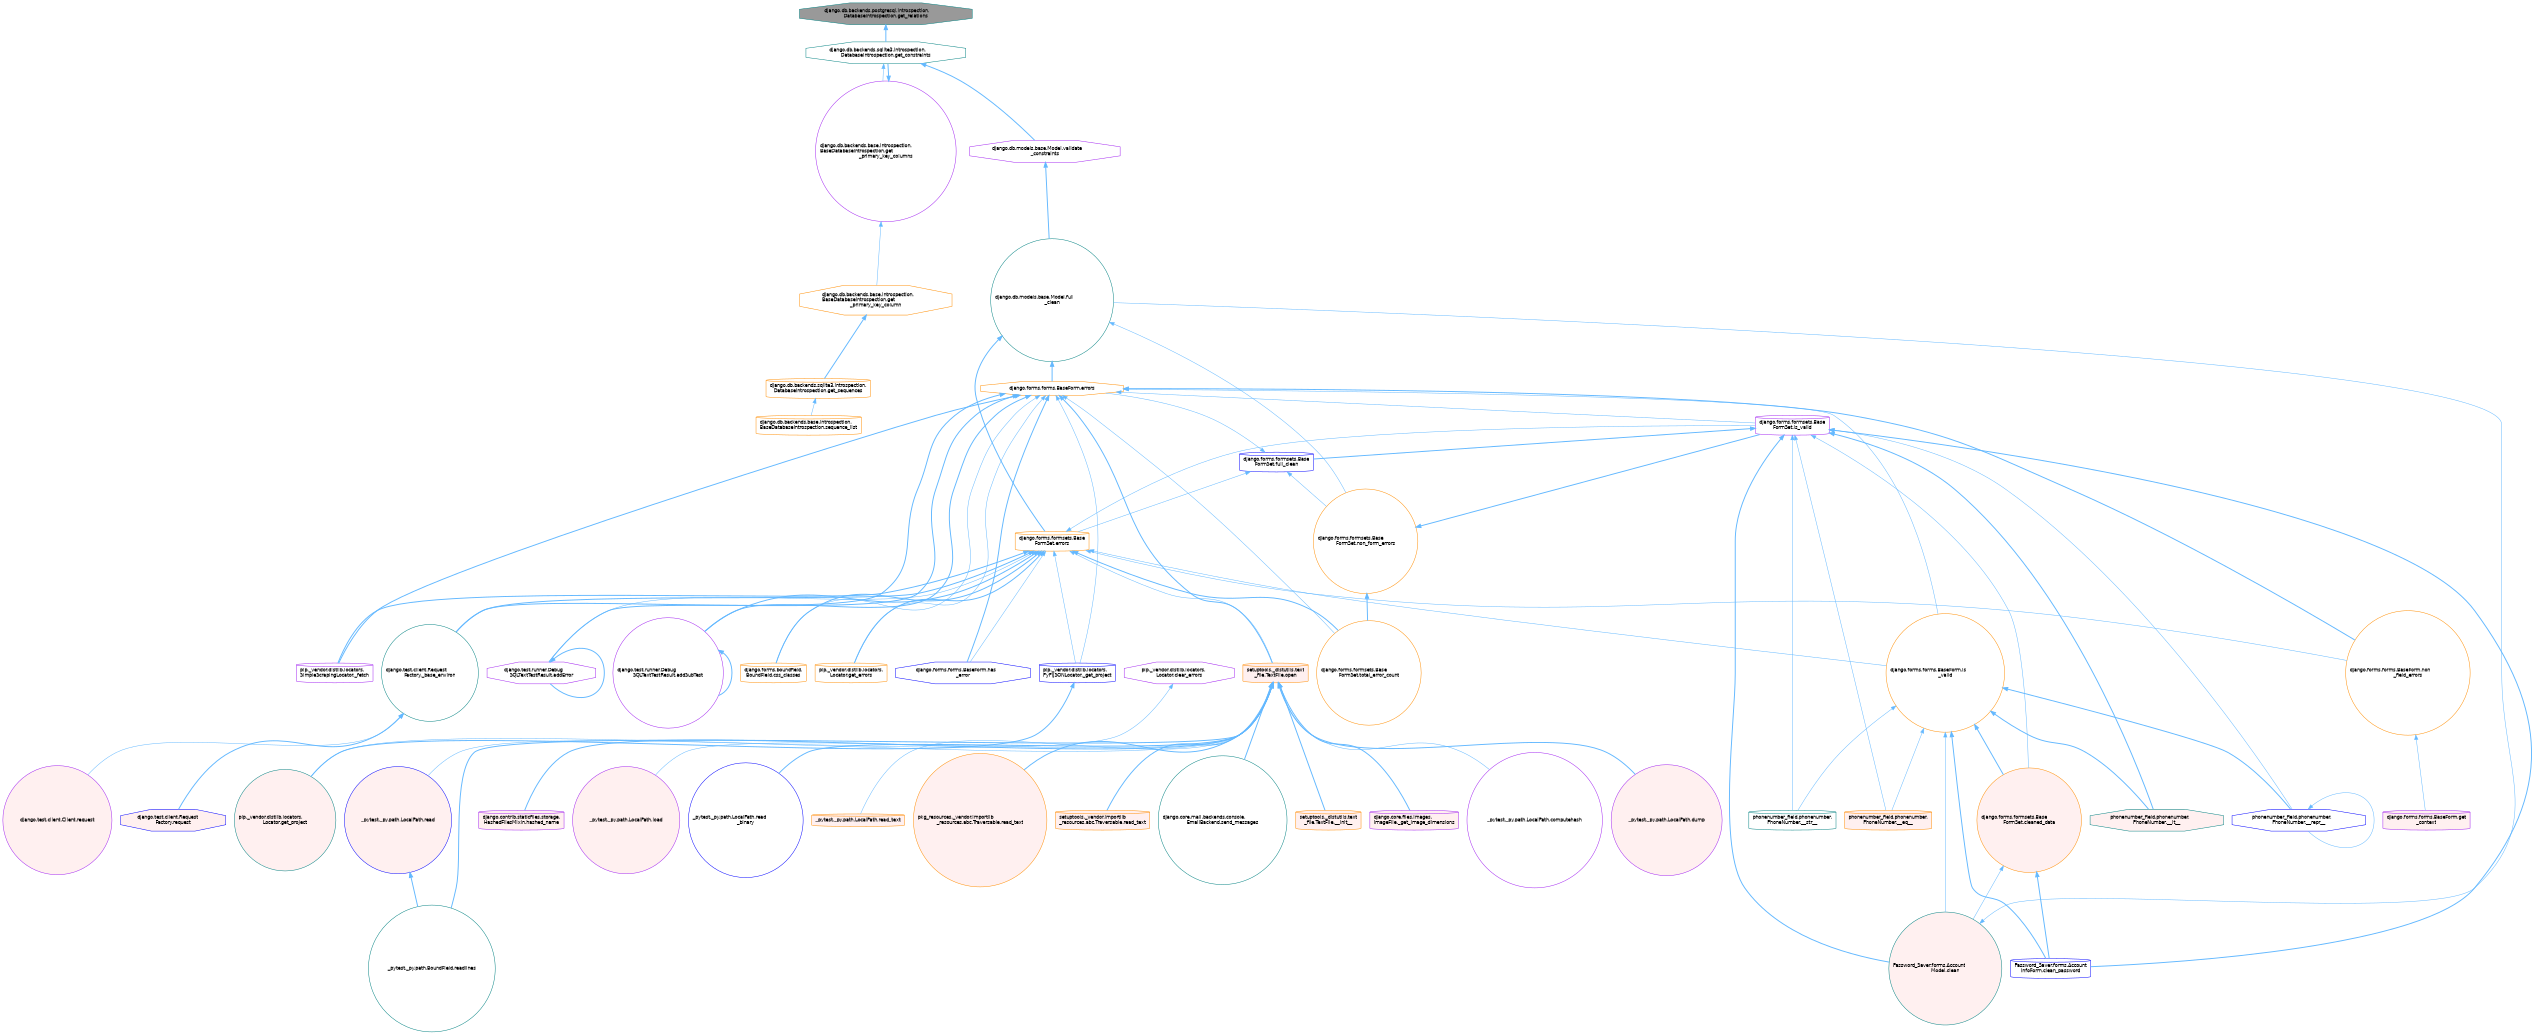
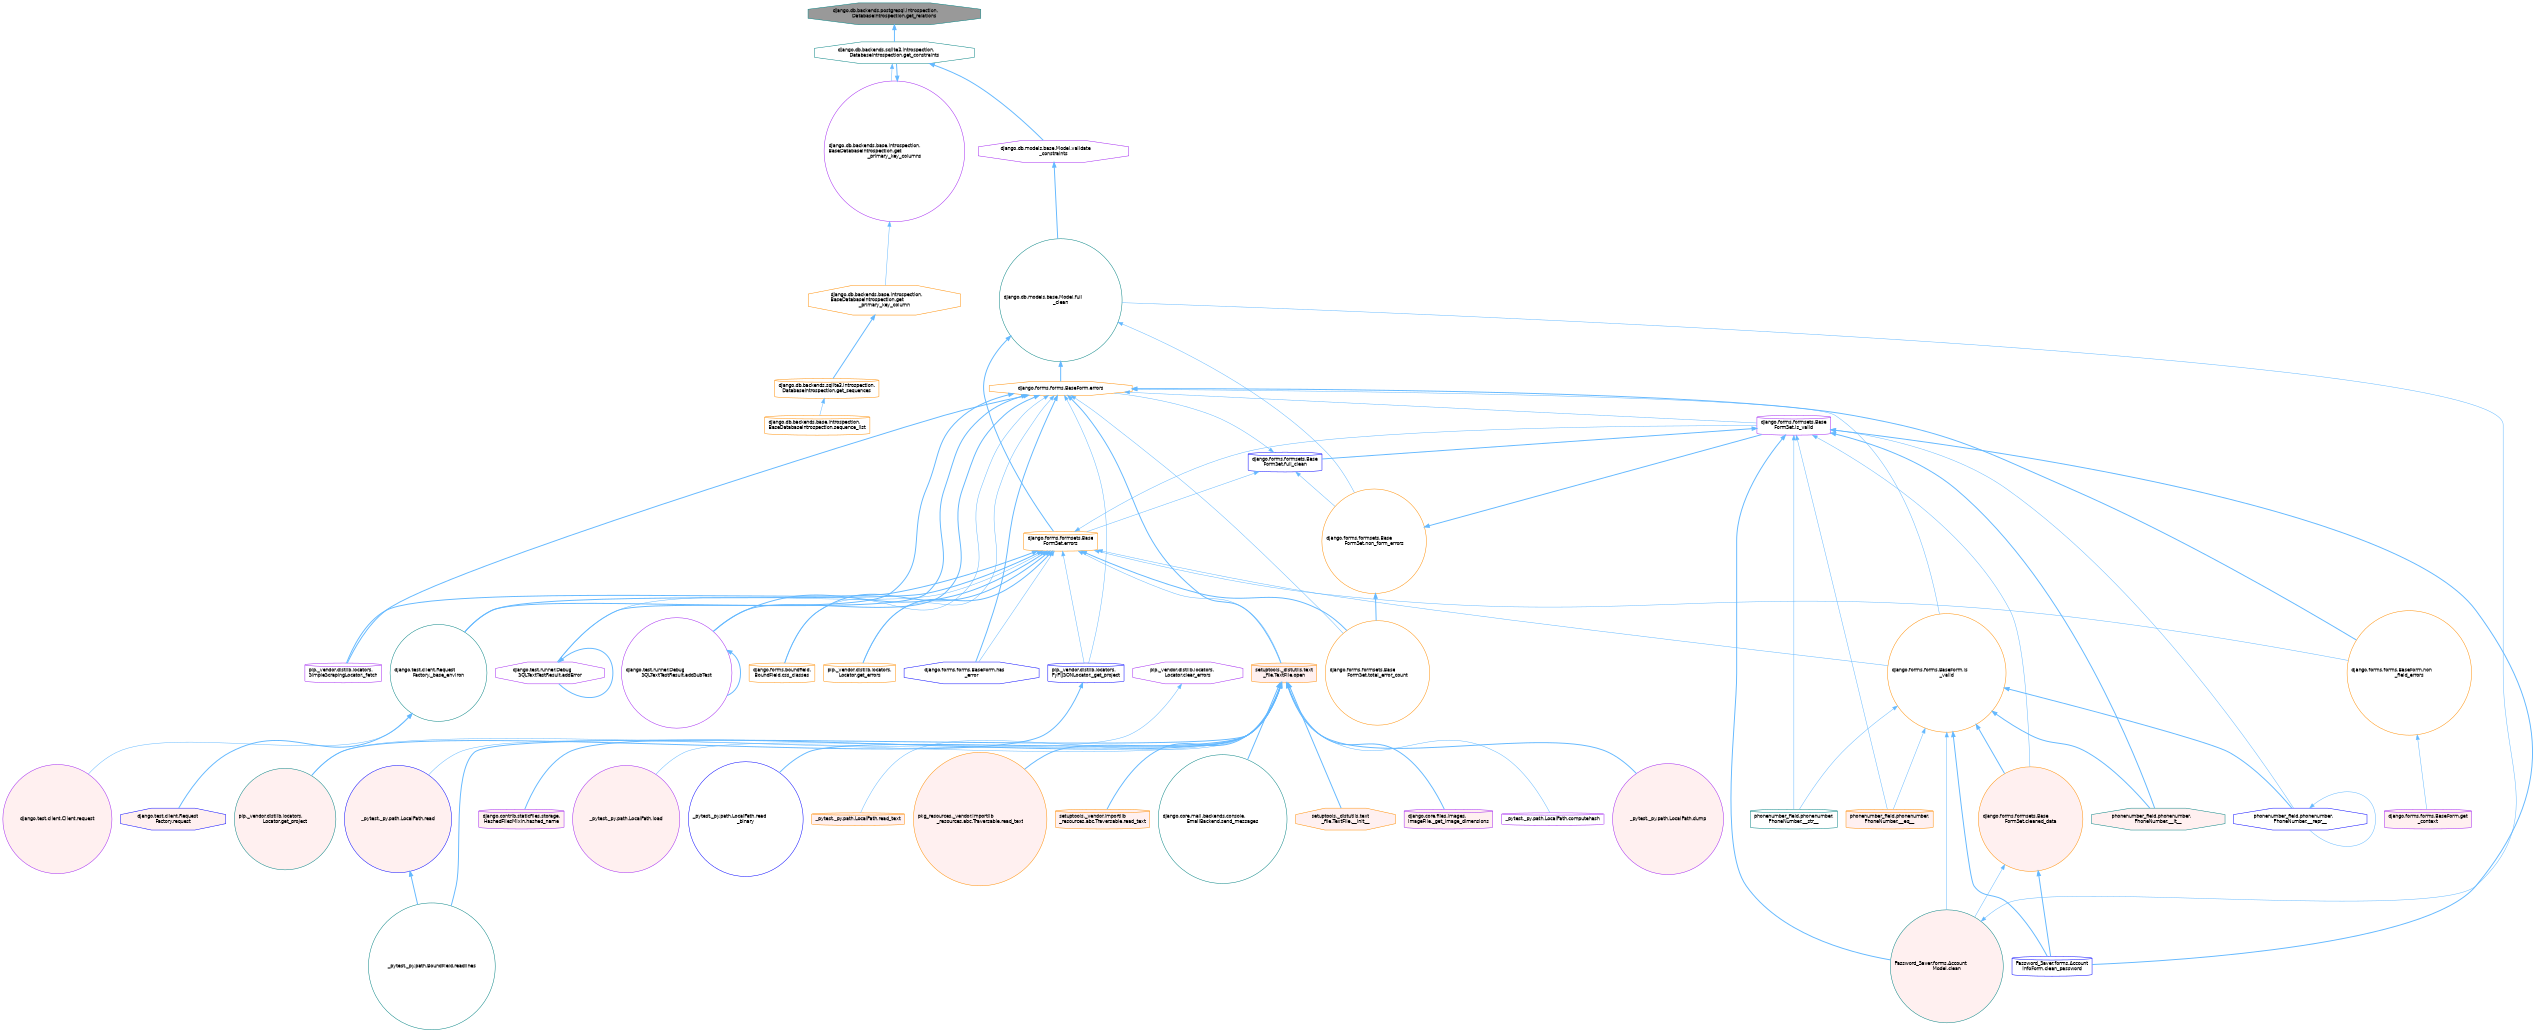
node "setuptools._distutils.text _file.TextFile.__init__": shape cylinder -> octagon
node "_pytest._py.path.LocalPath.computehash": shape circle -> cylinder
